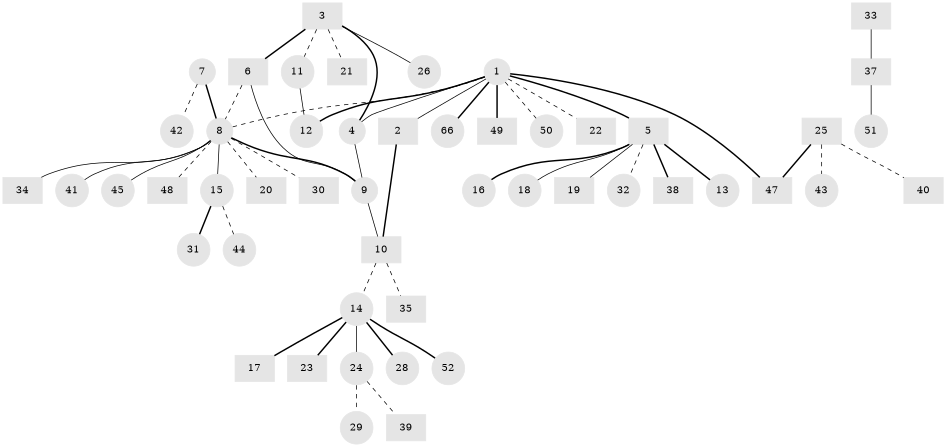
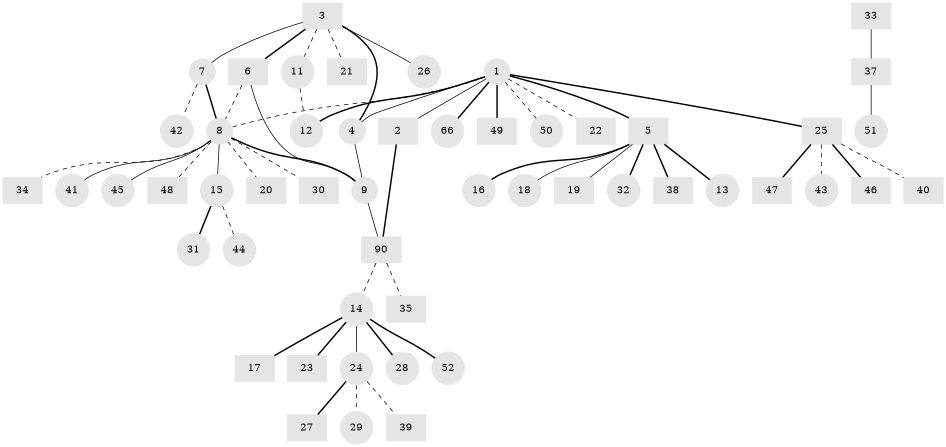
edge "3" -- "7": added
edge "11" -- "12": style solid -> dashed
edge "1" -- "47": now "1" -- "25"
edge "5" -- "32": style dashed -> bold
edge "8" -- "34": style solid -> dashed
node "46": added
node "10": label "10" -> "90"
node "27": added
